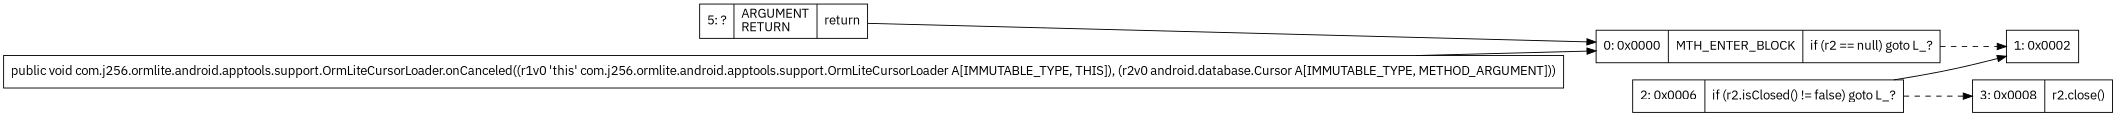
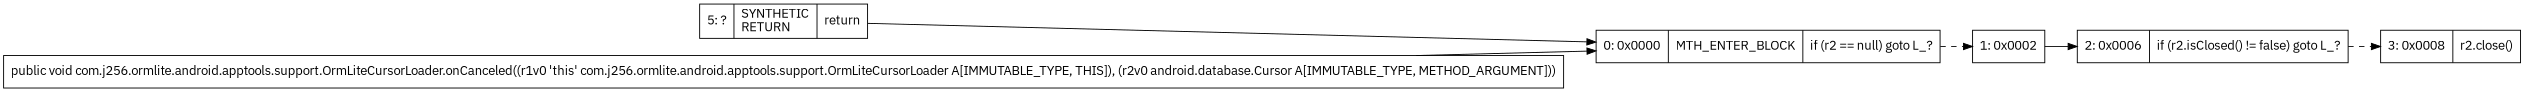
node "5: ?": text "ARGUMENT" -> "SYNTHETIC"
edge "2: 0x0006" -> "1: 0x0002": reversed
